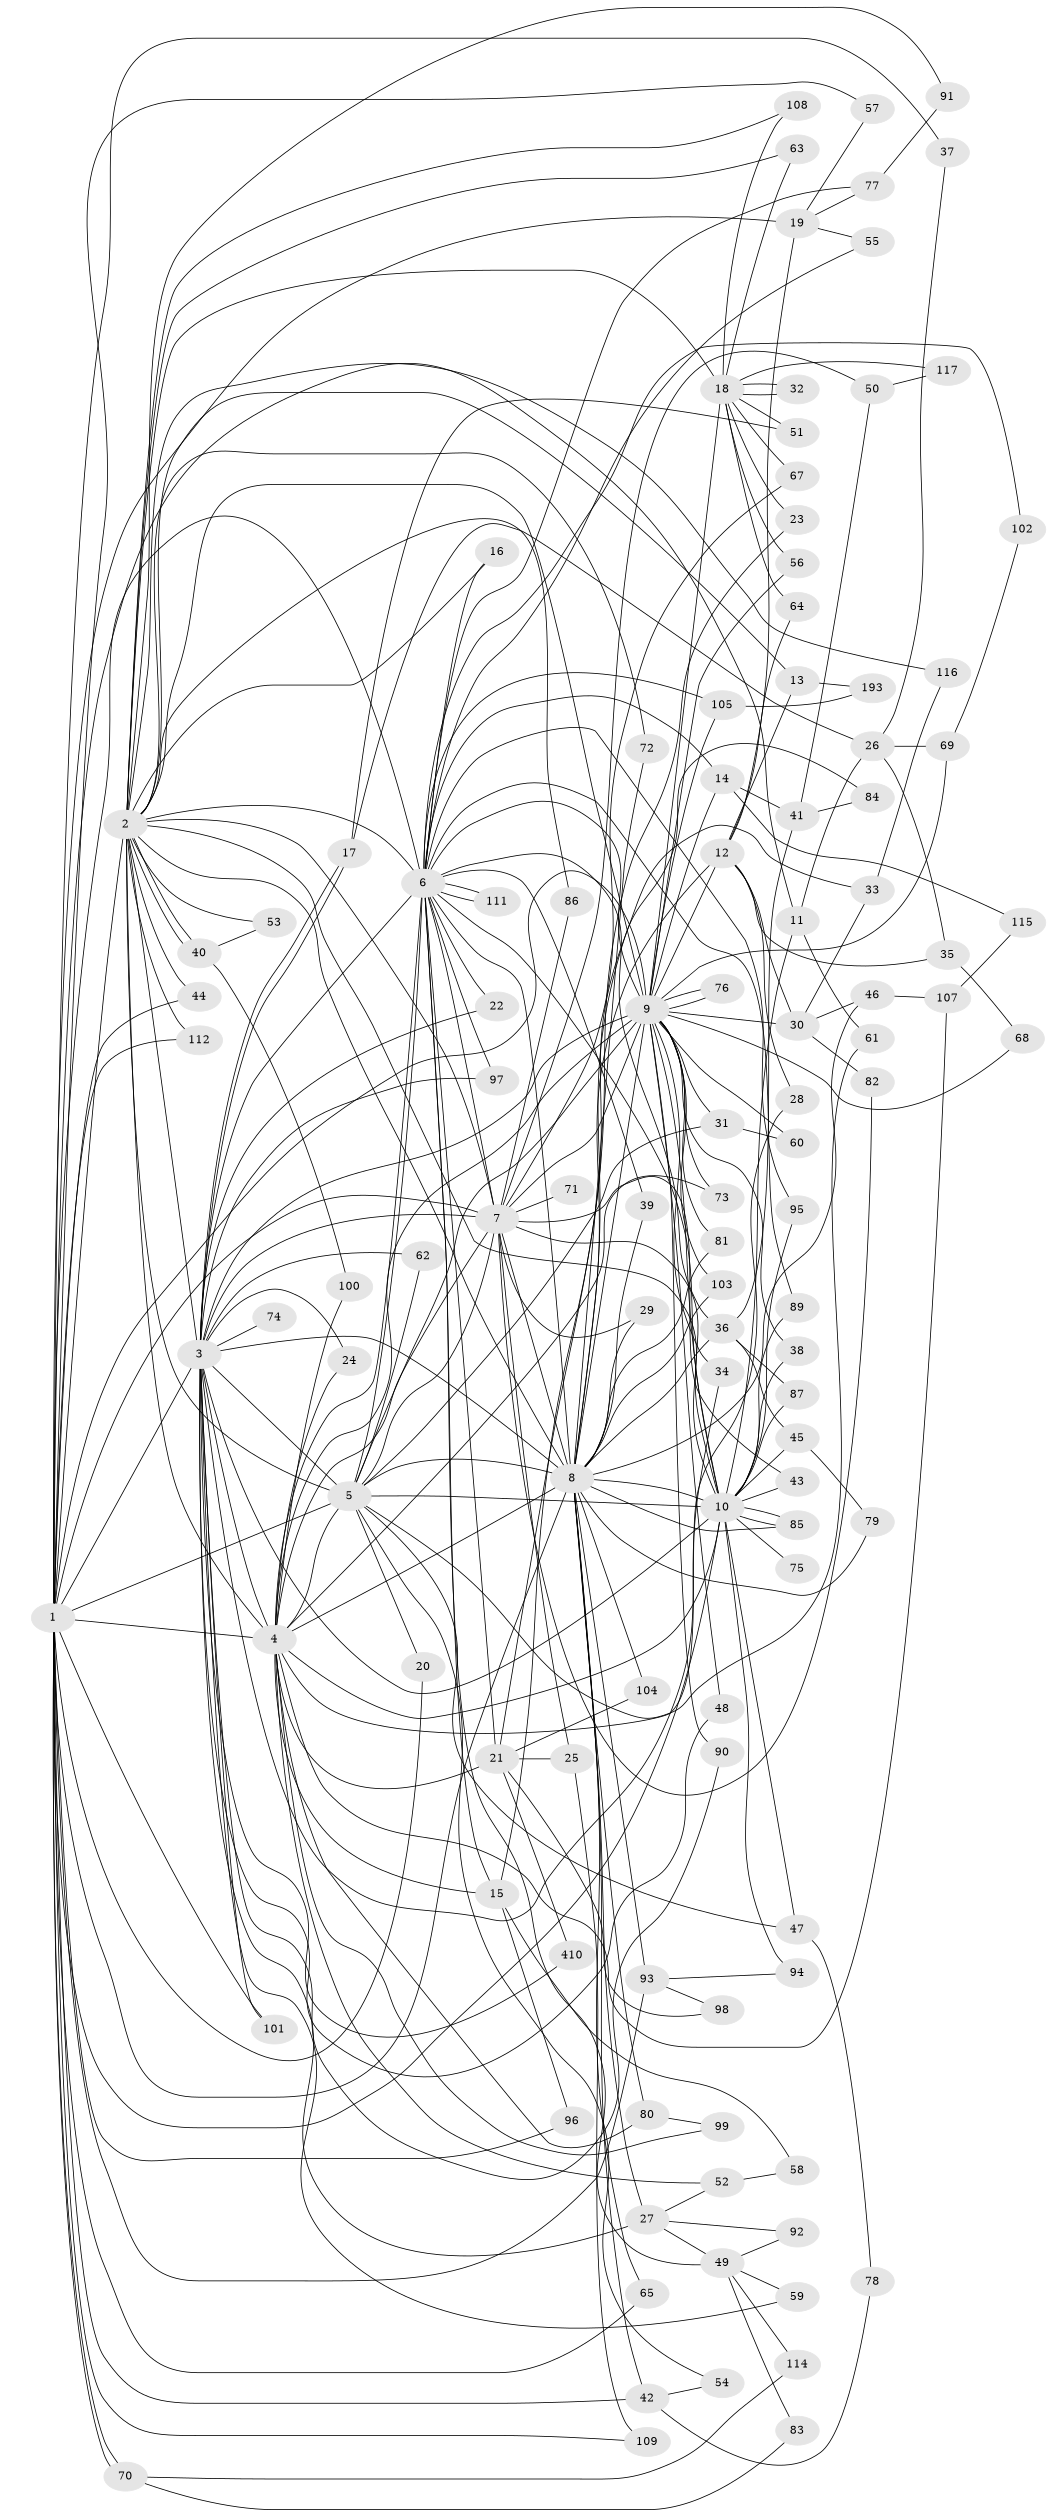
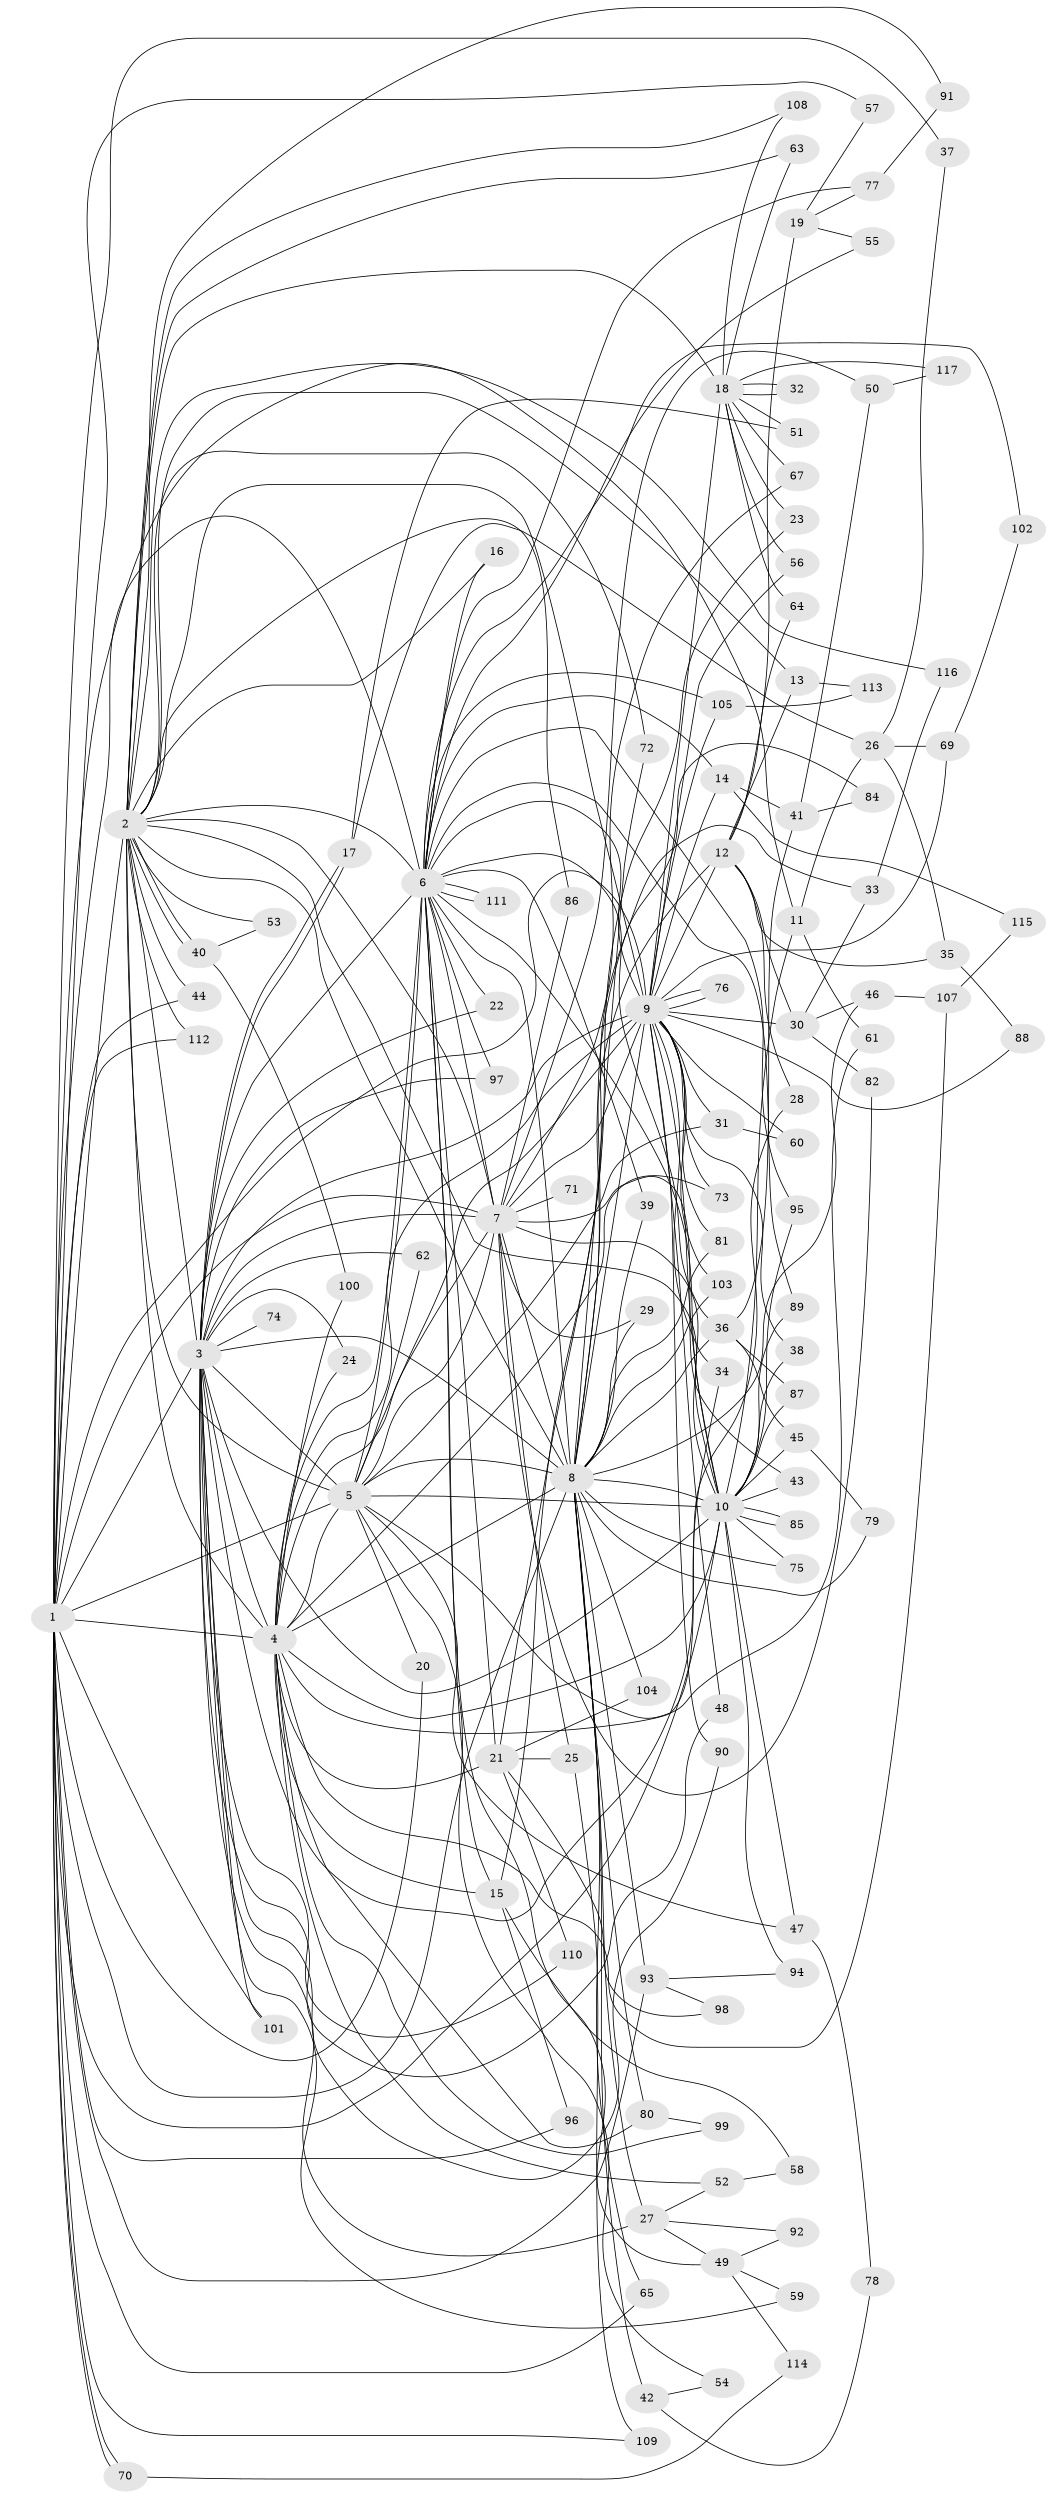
node "193": label "193" -> "113"
edge "19" -- "1": removed
node "68": label "68" -> "88"
edge "8" -- "85": now "8" -- "75"
node "410": label "410" -> "110"
edge "1" -- "42": removed
node "83": removed
